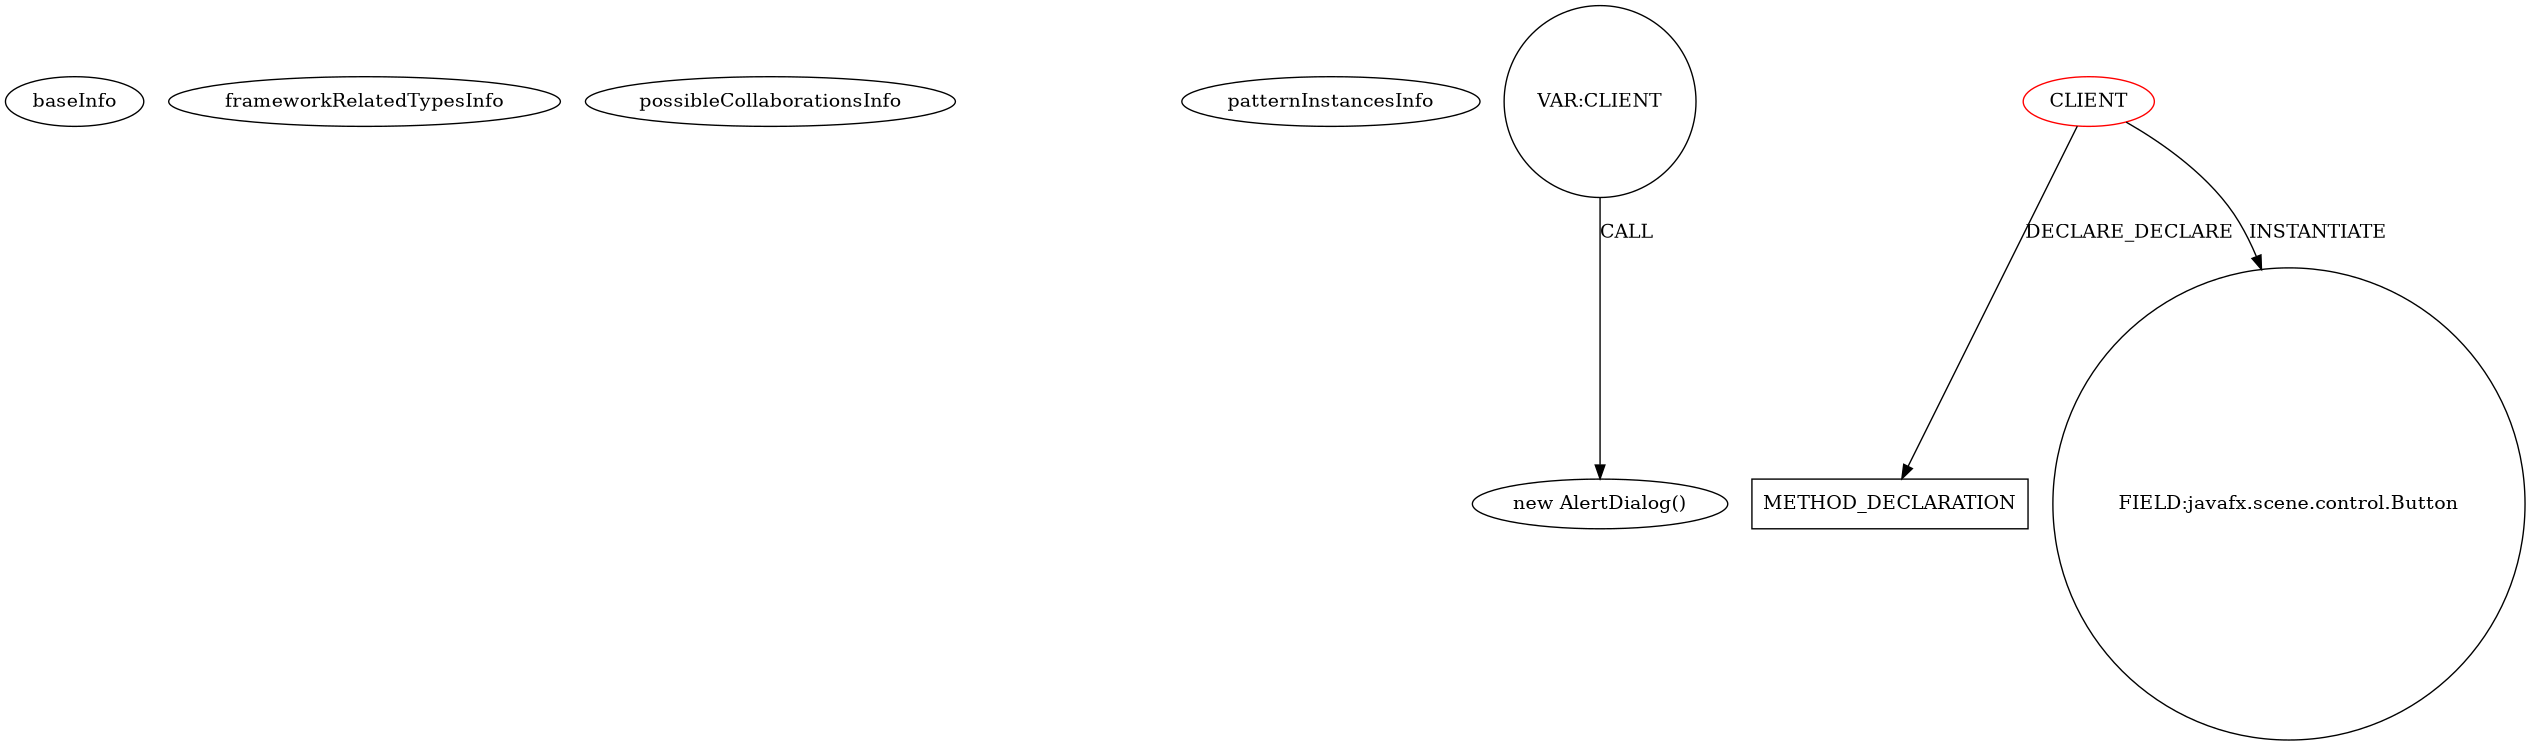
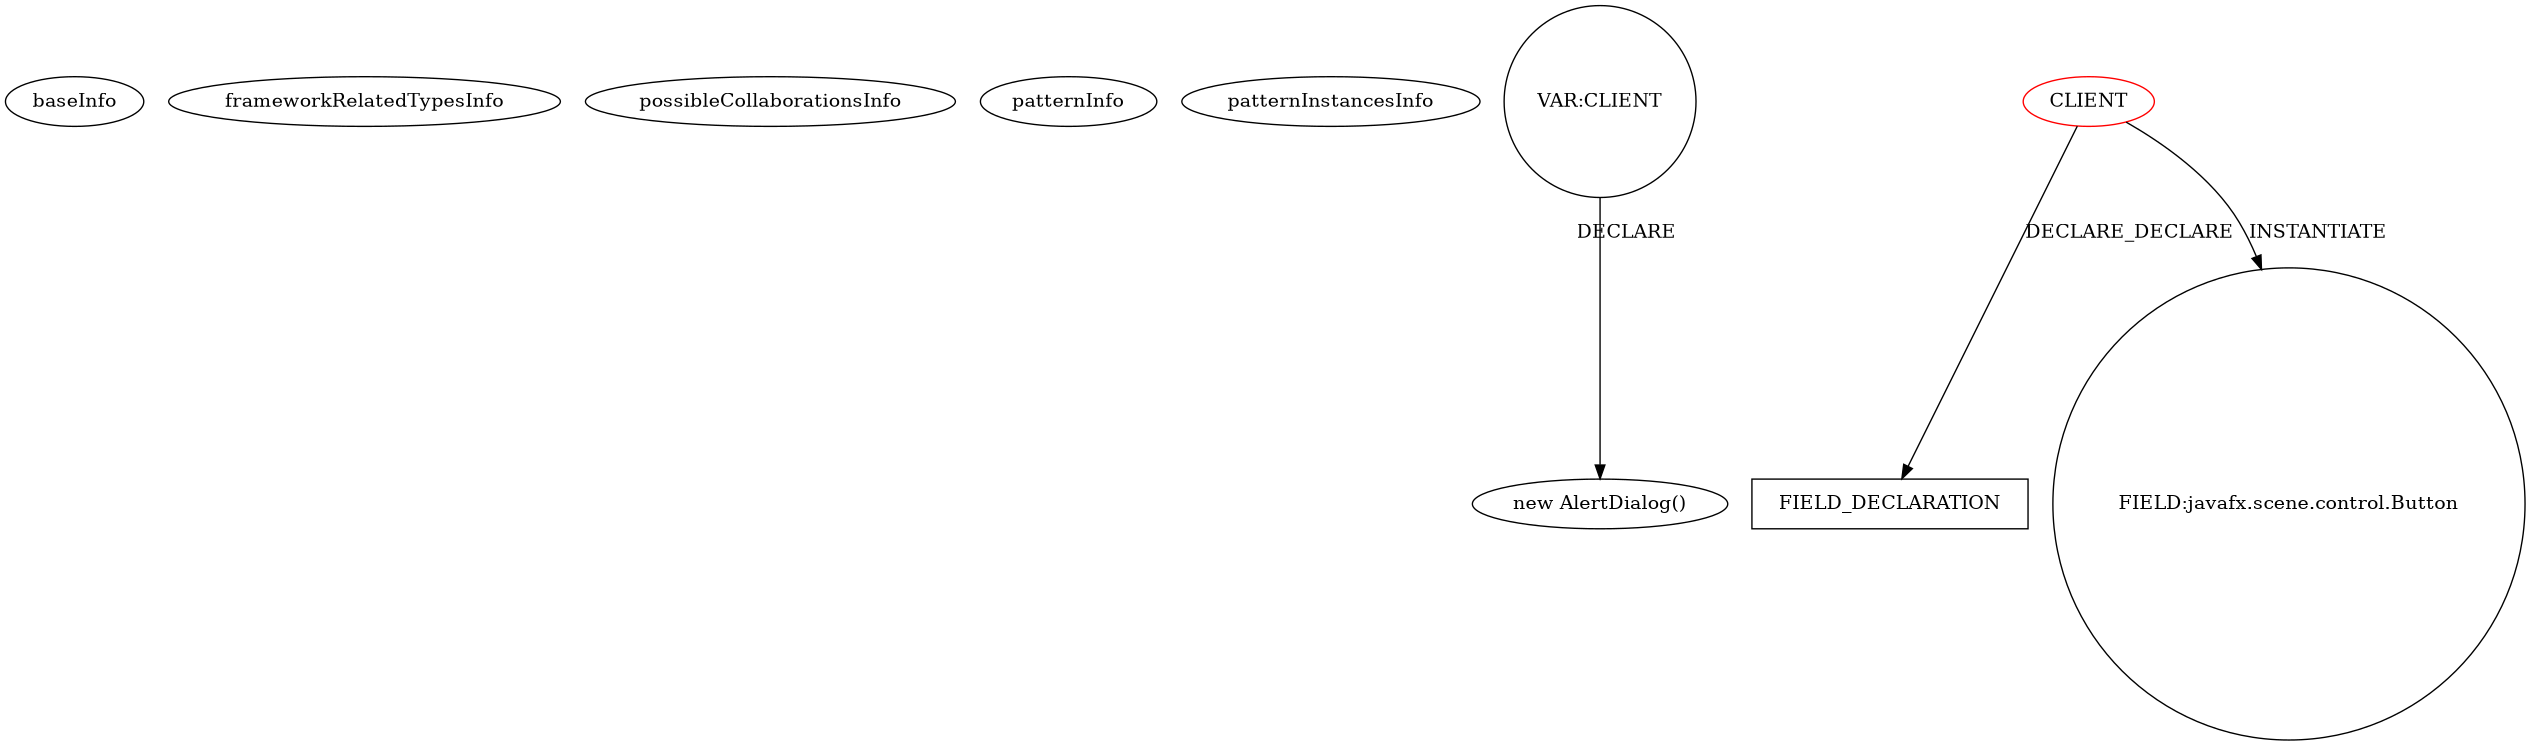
node "patternInfo": added
edge "VAR:CLIENT" -> "new AlertDialog()": label "CALL" -> "DECLARE"
node "METHOD_DECLARATION": label "METHOD_DECLARATION" -> "FIELD_DECLARATION"
